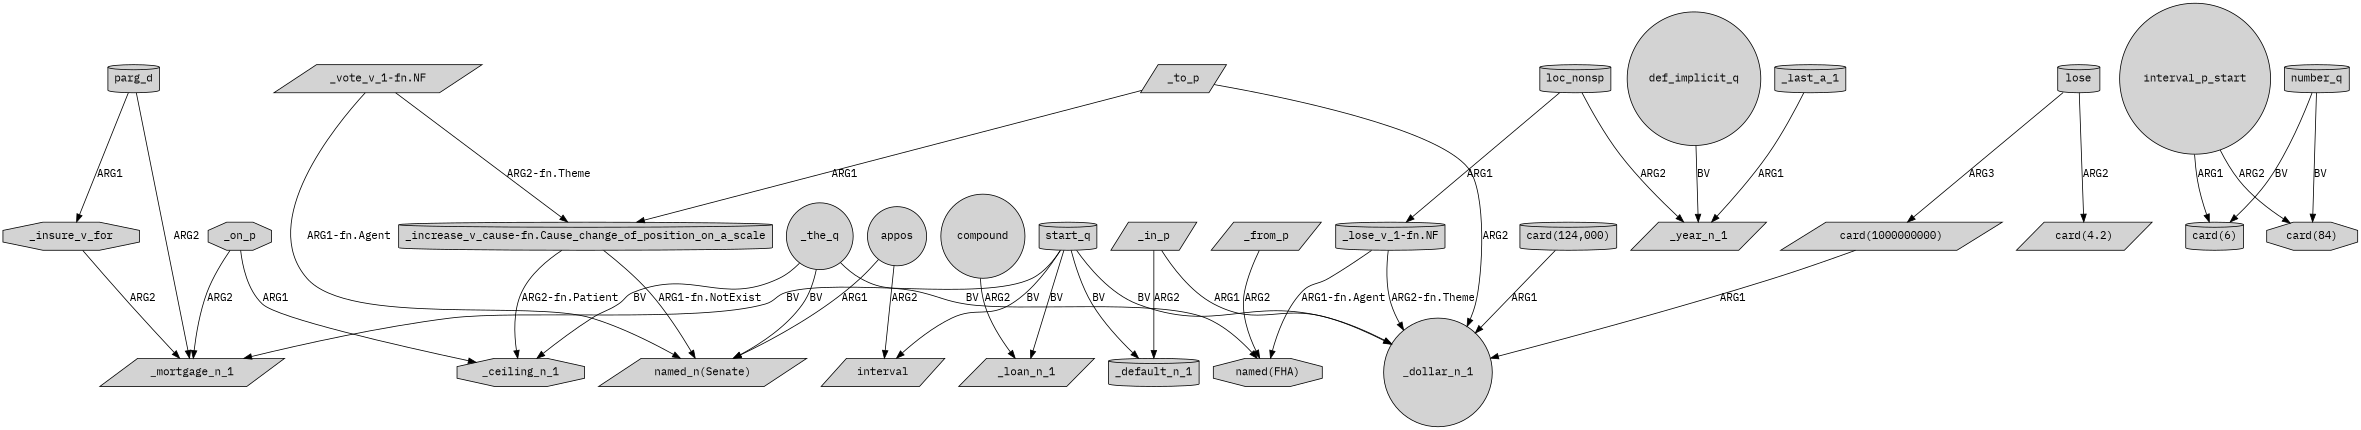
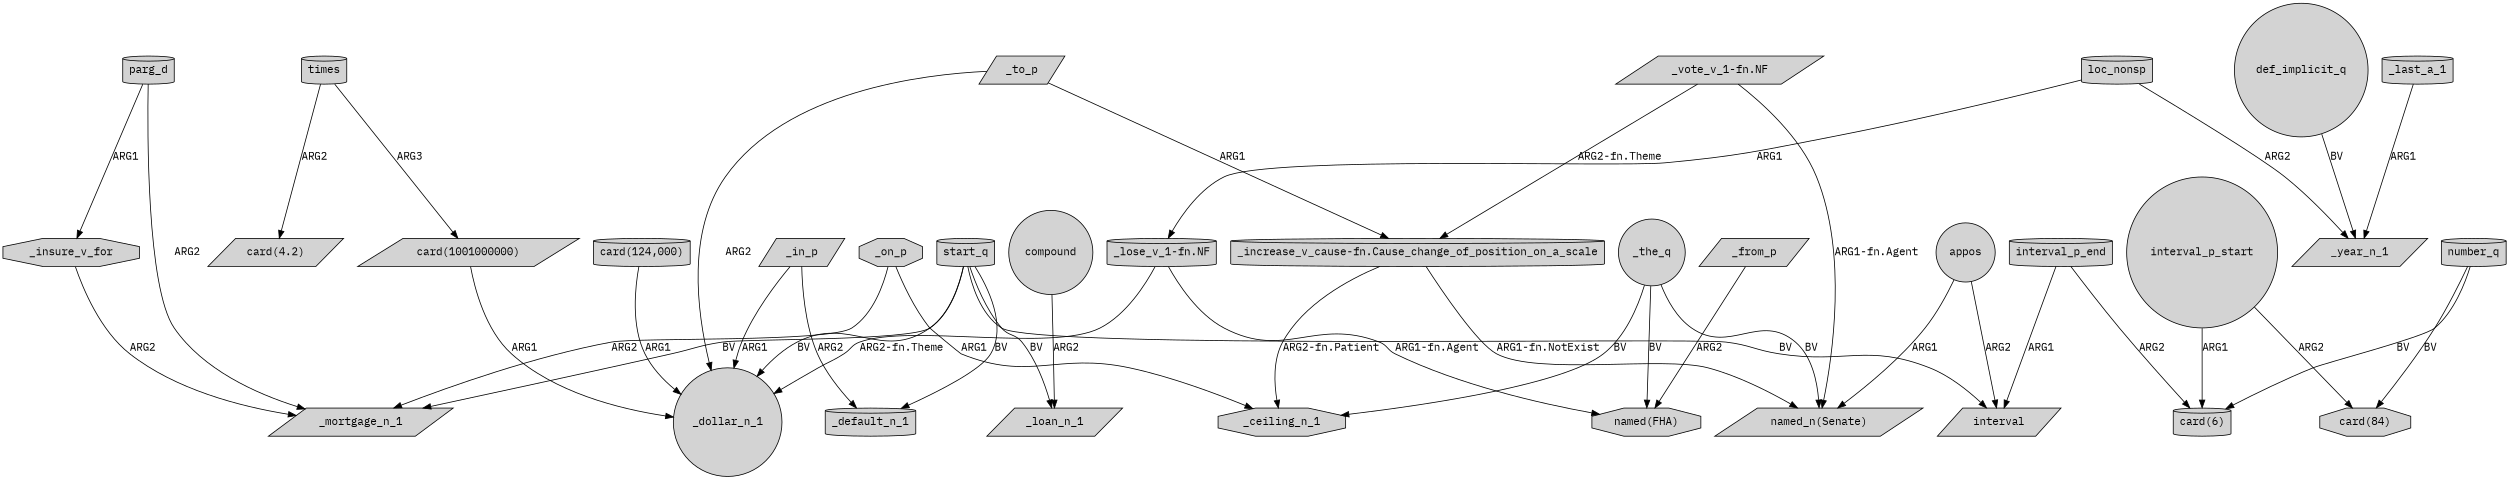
node "lose": label "lose" -> "times"
node "card(1000000000)": label "card(1000000000)" -> "card(1001000000)"
node "interval_p_end": added
